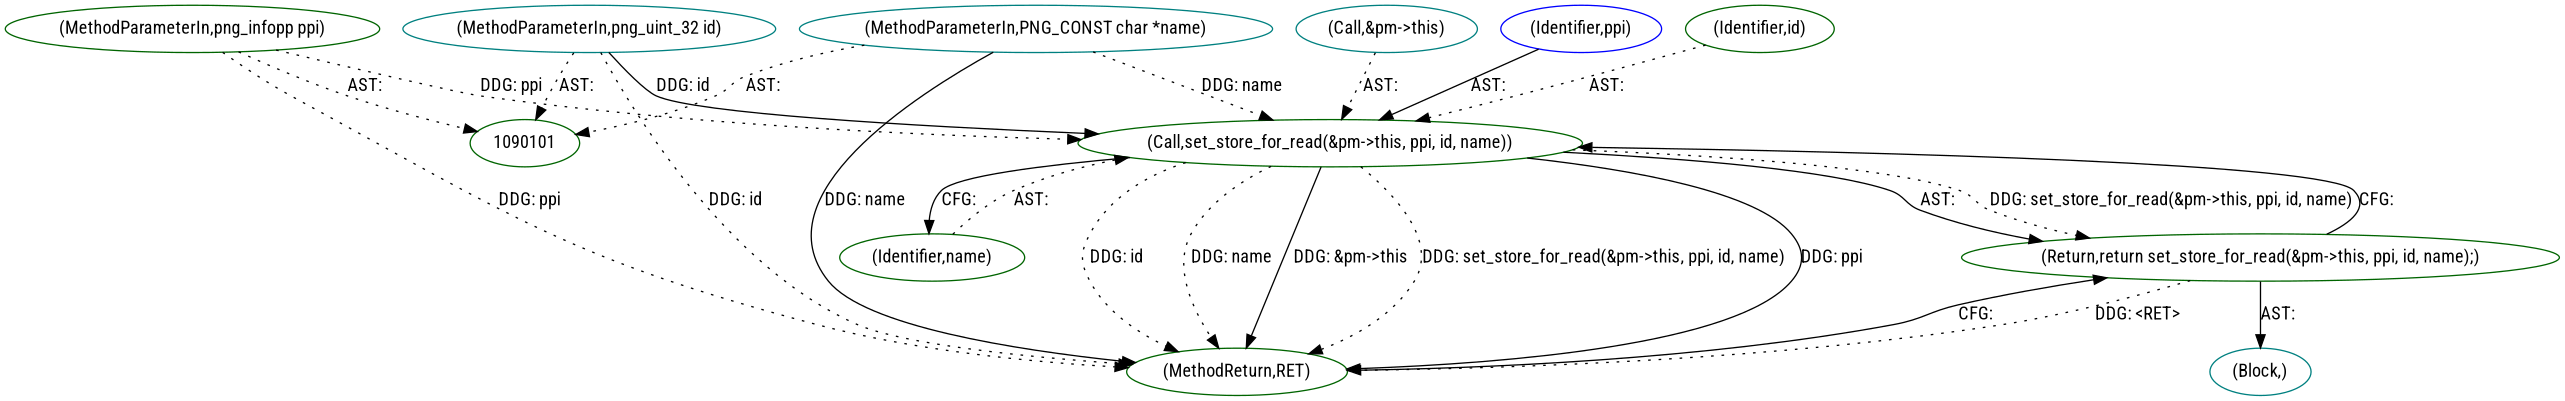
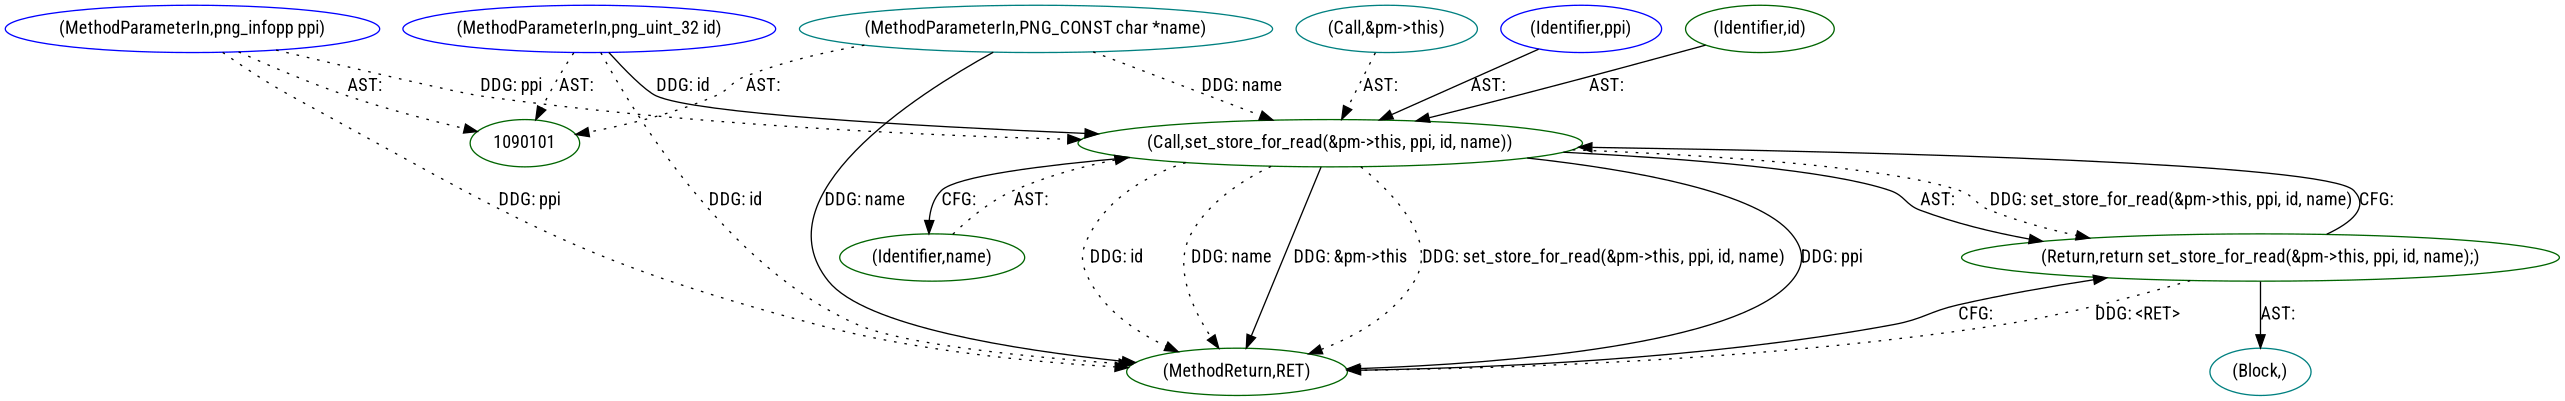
node "(MethodParameterIn,png_infopp ppi)": color darkgreen -> blue
node "(MethodParameterIn,png_uint_32 id)": color teal -> blue
edge "(Identifier,id)" -> "(Call,set_store_for_read(&pm->this, ppi, id, name))": style dotted -> solid
